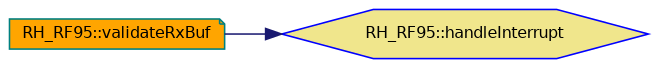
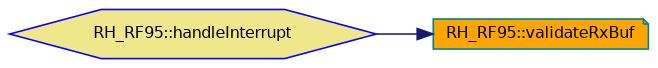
edge "RH_RF95::validateRxBuf" -> "RH_RF95::handleInterrupt": reversed
